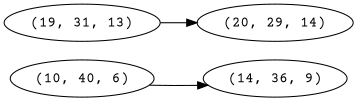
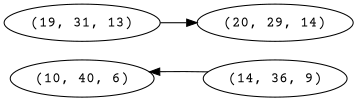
edge "(10, 40, 6)" -> "(14, 36, 9)": reversed
